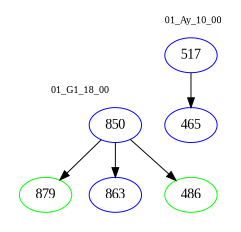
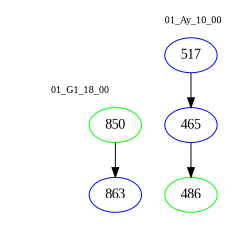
node "850": color blue -> green
edge "850" -> "486": now "465" -> "486"
node "879": removed
